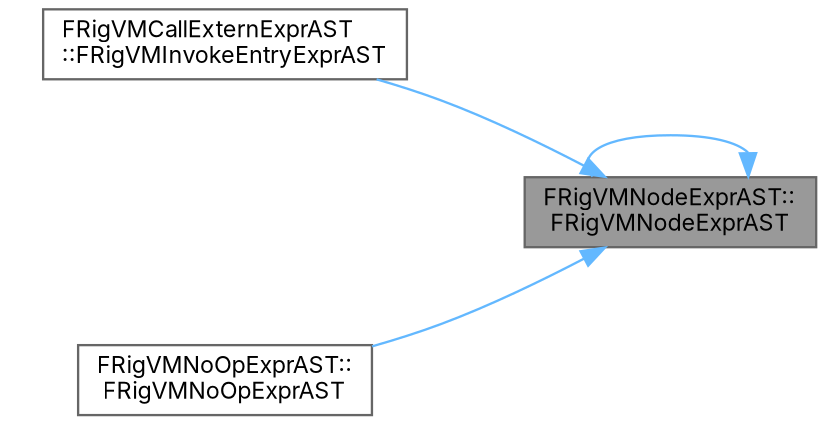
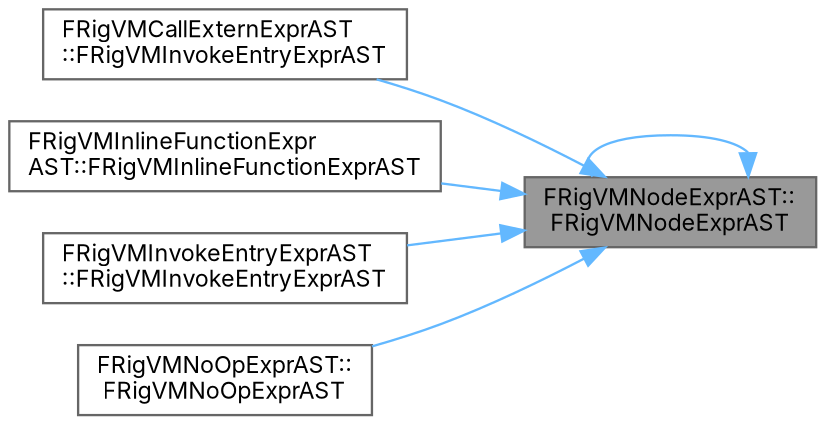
node "FRigVMInlineFunctionExpr AST::FRigVMInlineFunctionExprAST": added
node "FRigVMInvokeEntryExprAST ::FRigVMInvokeEntryExprAST": added
